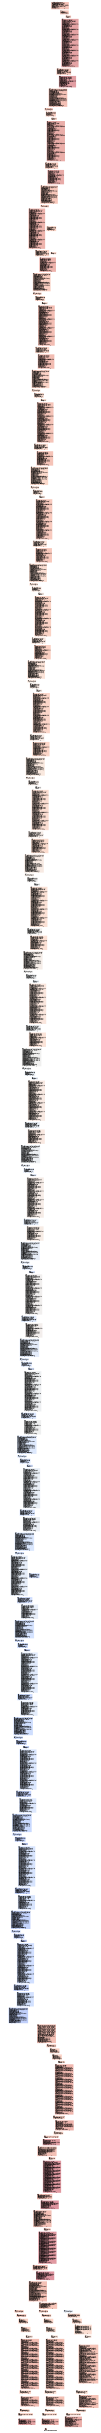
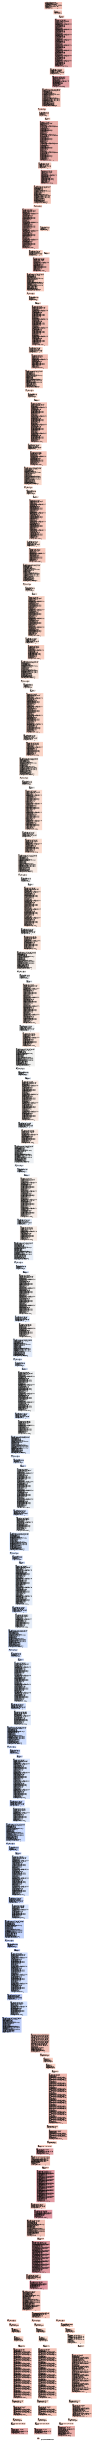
node "%2322:": added
node "%3708:": fillcolor #c5d6f270 -> #f2907270
